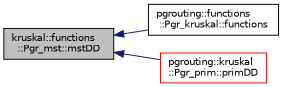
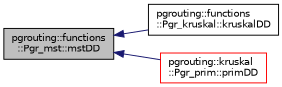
node "pgrouting::functions ::Pgr_kruskal::functions": label "pgrouting::functions ::Pgr_kruskal::functions" -> "pgrouting::functions ::Pgr_kruskal::kruskalDD"
node "kruskal::functions ::Pgr_mst::mstDD": label "kruskal::functions ::Pgr_mst::mstDD" -> "pgrouting::functions ::Pgr_mst::mstDD"
